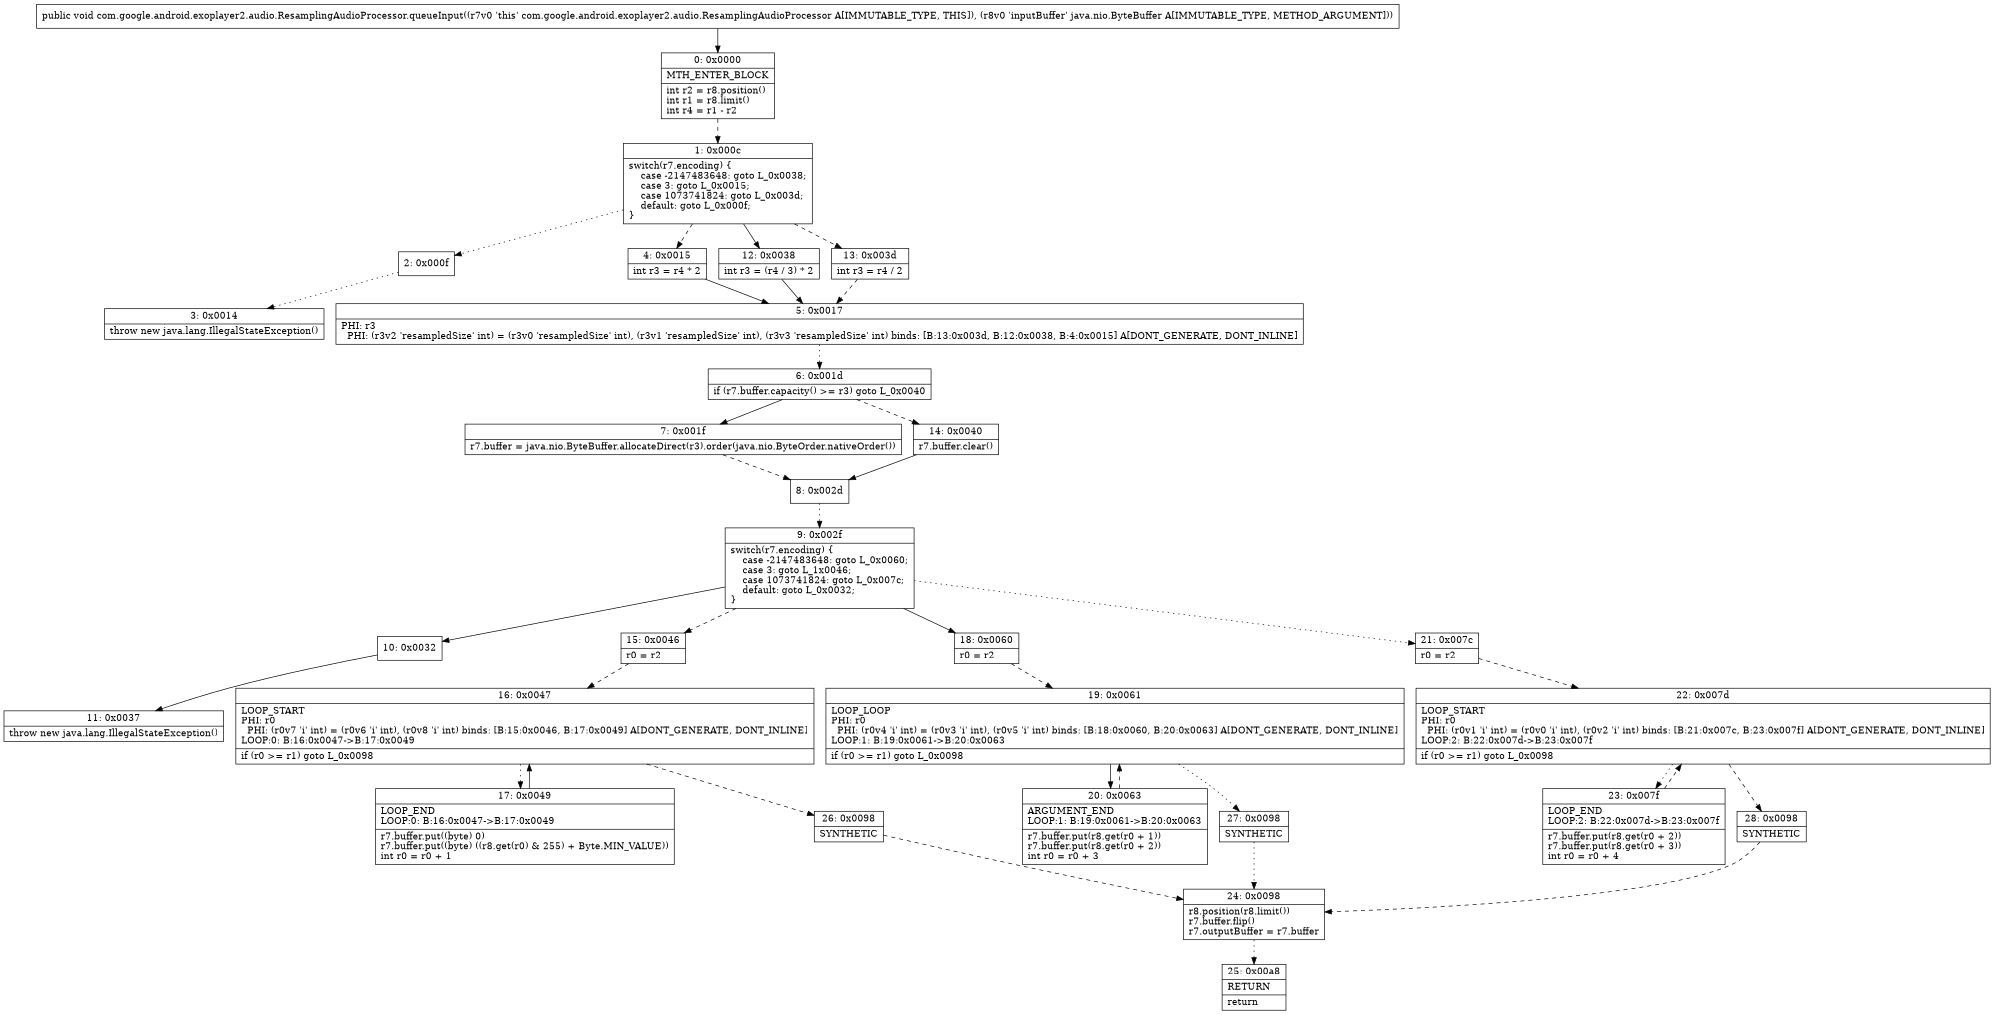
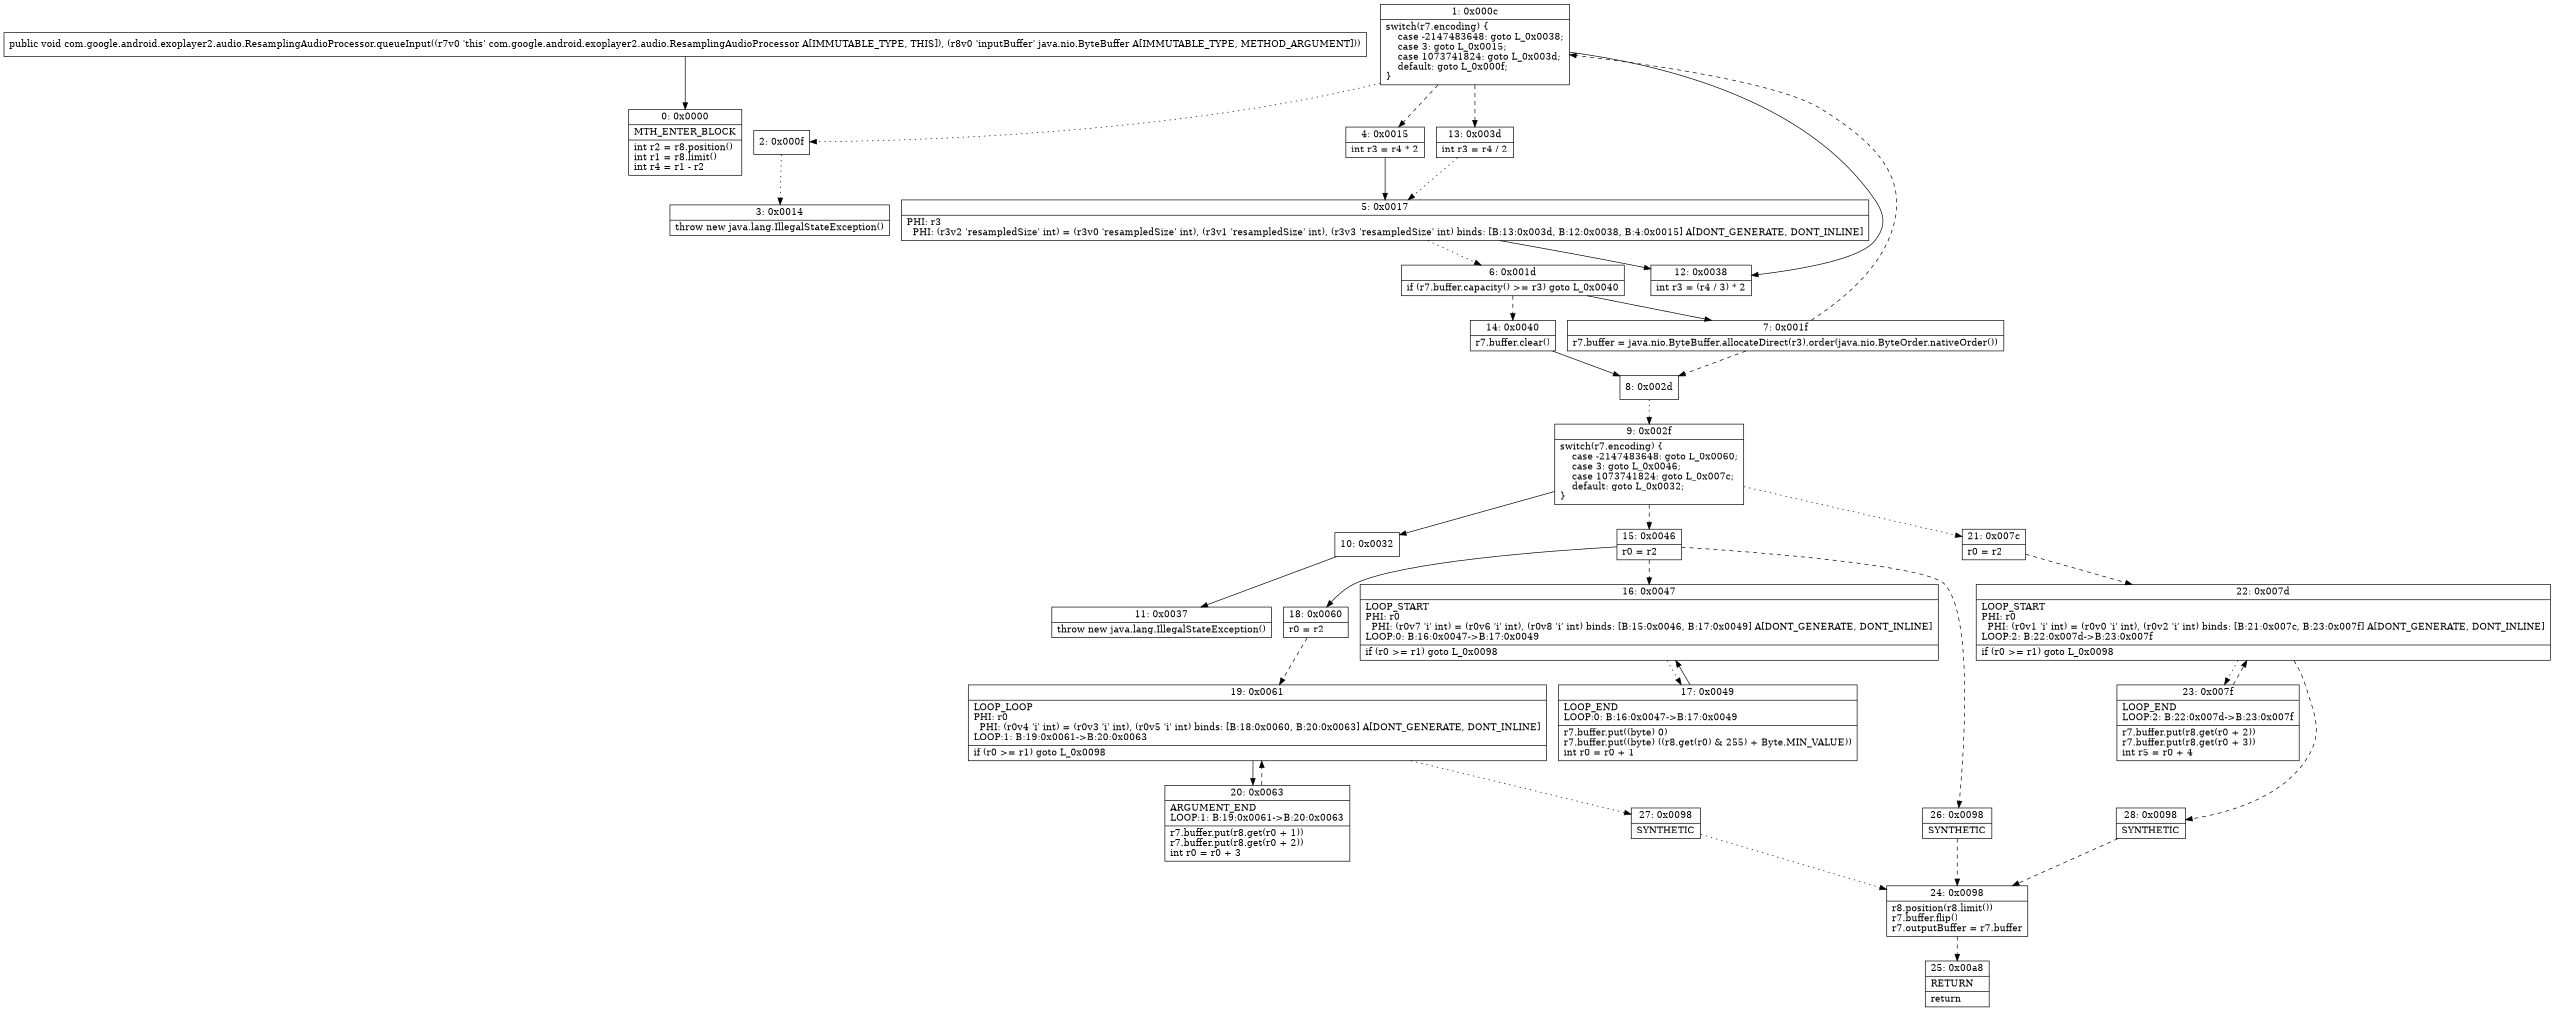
edge "0: 0x0000" -> "1: 0x000c": now "7: 0x001f" -> "1: 0x000c"
edge "12: 0x0038" -> "5: 0x0017": reversed
edge "13: 0x003d" -> "5: 0x0017": style dashed -> dotted
node "9: 0x002f": text "case 3: goto L_1x0046;" -> "case 3: goto L_0x0046;"
edge "9: 0x002f" -> "18: 0x0060": now "15: 0x0046" -> "18: 0x0060"
edge "16: 0x0047" -> "26: 0x0098": now "15: 0x0046" -> "26: 0x0098"
node "23: 0x007f": text "int r0 = r0 + 4" -> "int r5 = r0 + 4"
edge "24: 0x0098" -> "25: 0x00a8": style dotted -> dashed
